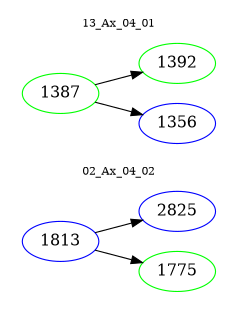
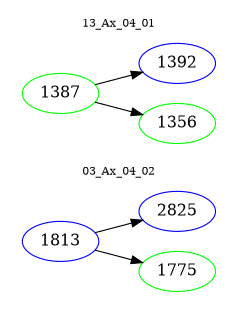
node "1392": color green -> blue
node "1356": color blue -> green
cluster "02_Ax_04_02": label "02_Ax_04_02" -> "03_Ax_04_02"
